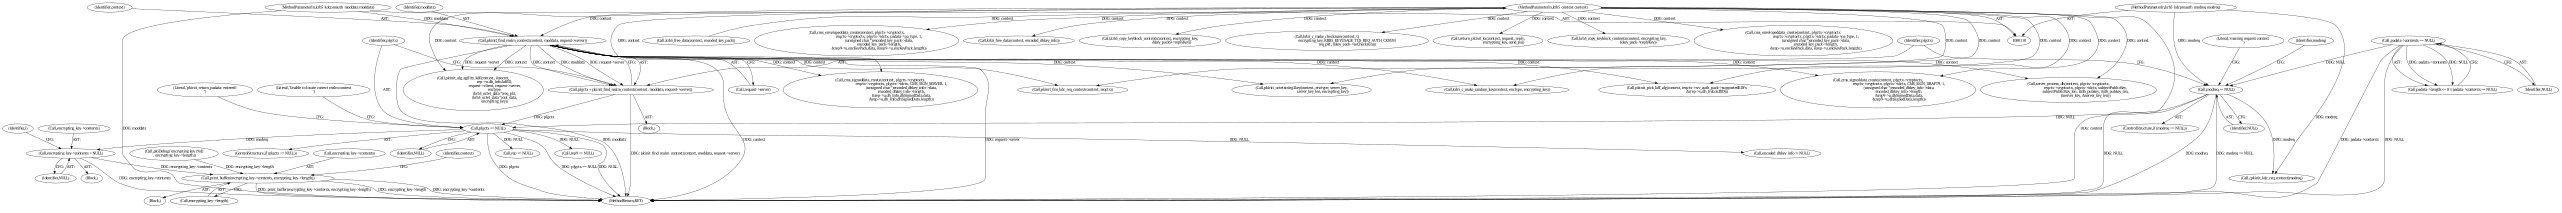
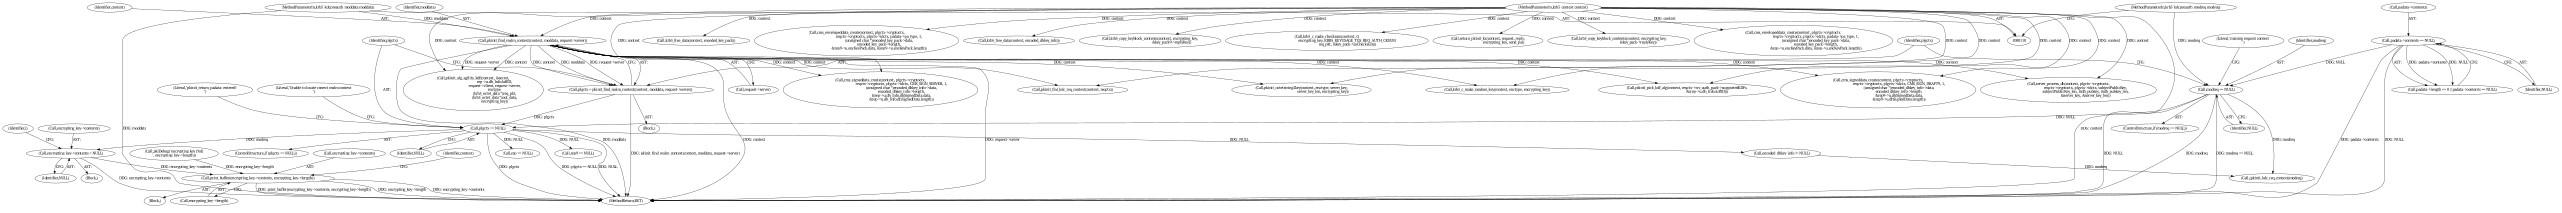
node "(Call,padata->contents)": added
edge "(Call,krb5_free_data(context, encoded_key_pack))" -> "(MethodParameterIn,krb5_context context)": reversed
edge "(MethodParameterIn,krb5_kdcpreauth_modreq modreq)" -> "1000110": label "AST: " -> "CFG: "
edge "(MethodParameterIn,krb5_kdcpreauth_modreq modreq)" -> "(Call,(pkinit_kdc_req_context)modreq)": now "(Call,encoded_dhkey_info != NULL)" -> "(Call,(pkinit_kdc_req_context)modreq)"
edge "(Identifier,modreq)" -> "(Call,modreq == NULL)": label "CFG: " -> "AST: "
